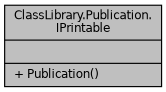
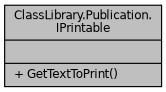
node "ClassLibrary.Publication.": text "+ Publication()" -> "+ GetTextToPrint()"
